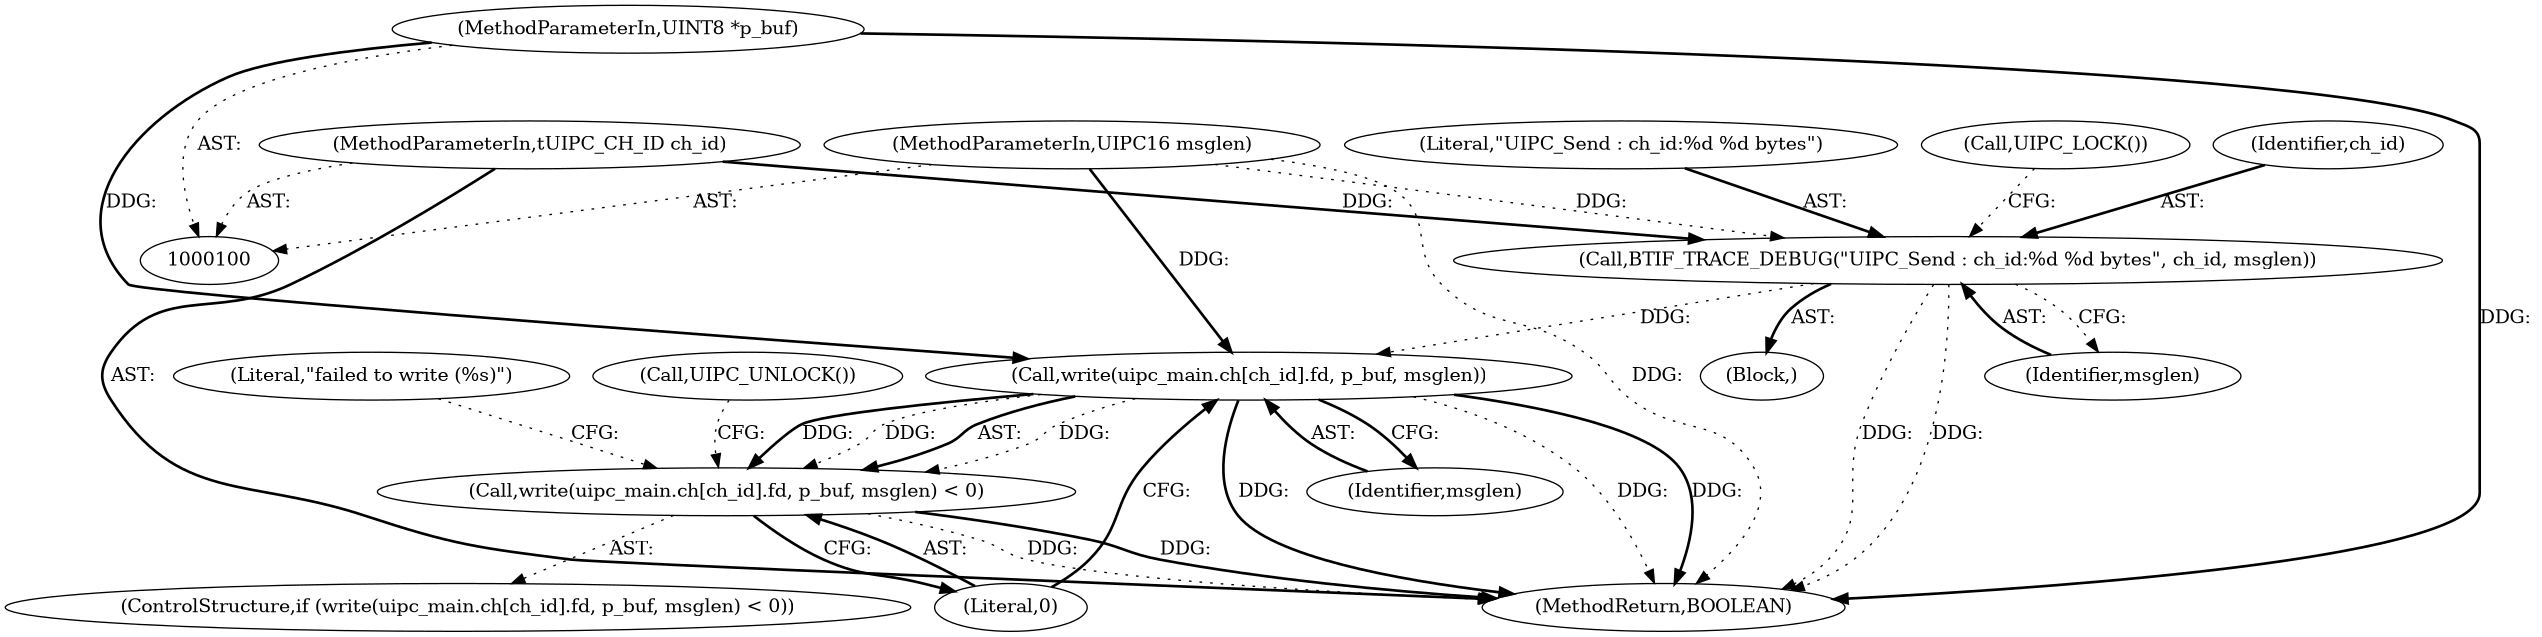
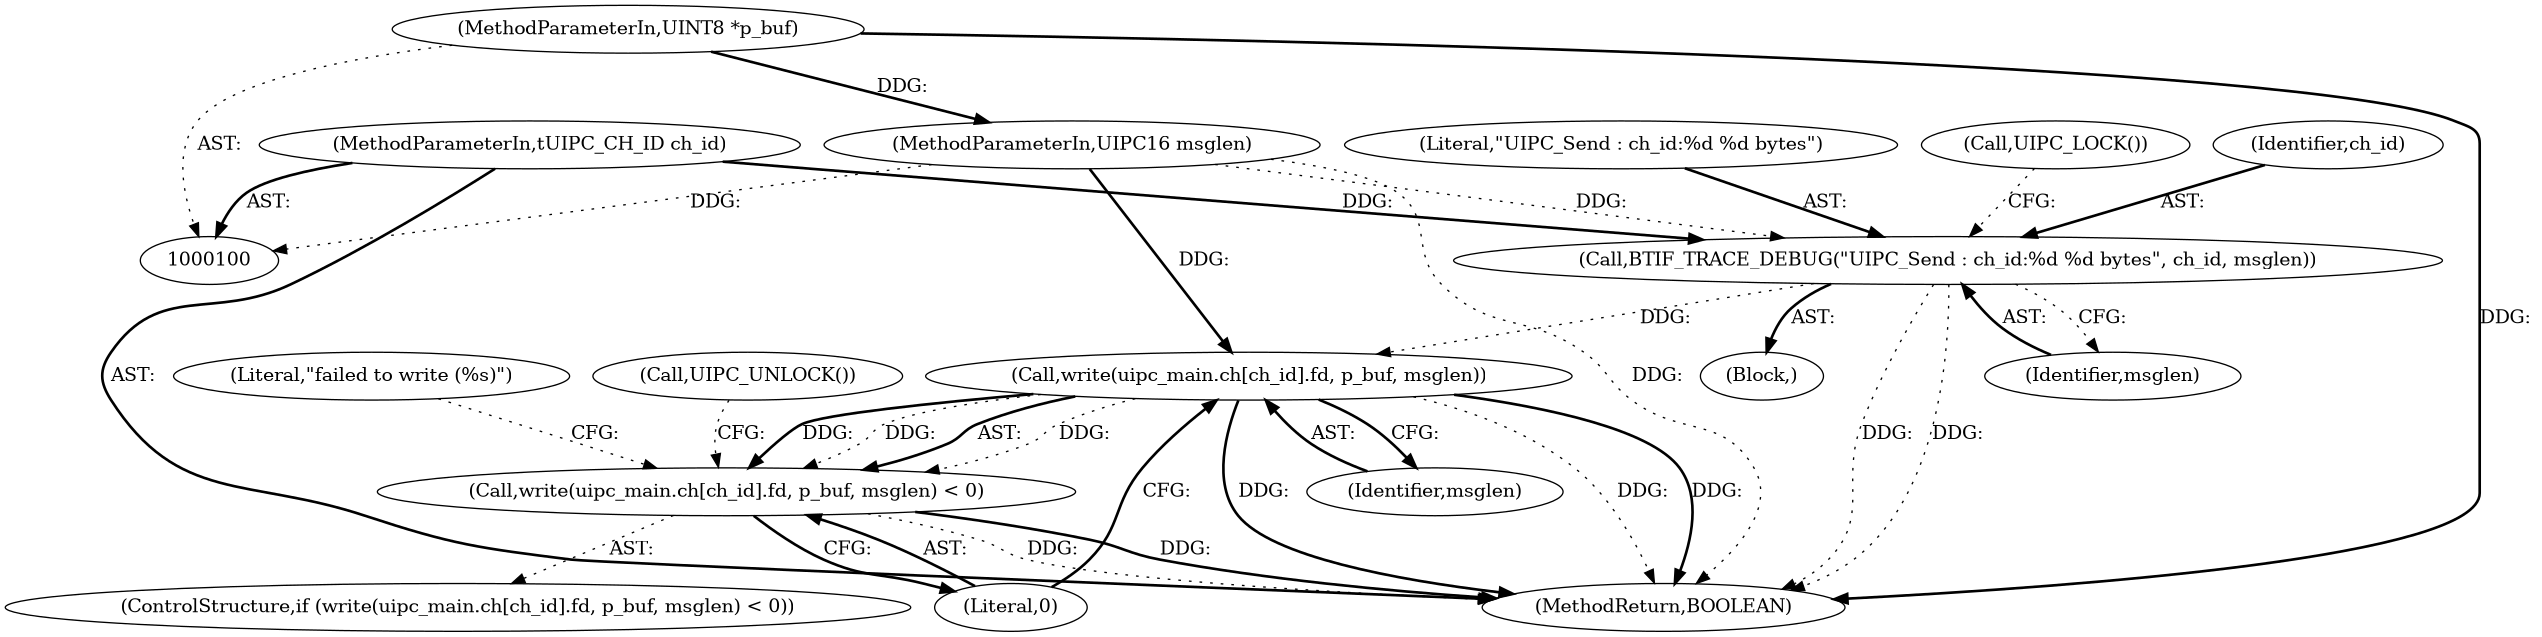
edge "(MethodParameterIn,tUIPC_CH_ID ch_id)" -> "1000100": style dotted -> bold
edge "(MethodParameterIn,UIPC16 msglen)" -> "1000100": label "AST: " -> "DDG: "
edge "(MethodParameterIn,UINT8 *p_buf)" -> "(Call,write(uipc_main.ch[ch_id].fd, p_buf, msglen))": now "(MethodParameterIn,UINT8 *p_buf)" -> "(MethodParameterIn,UIPC16 msglen)"
